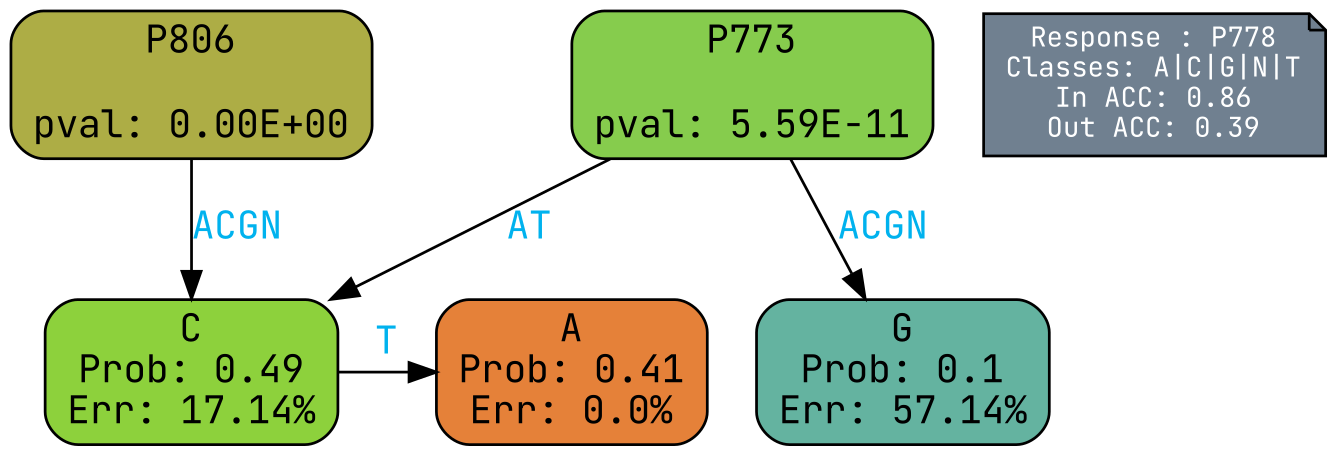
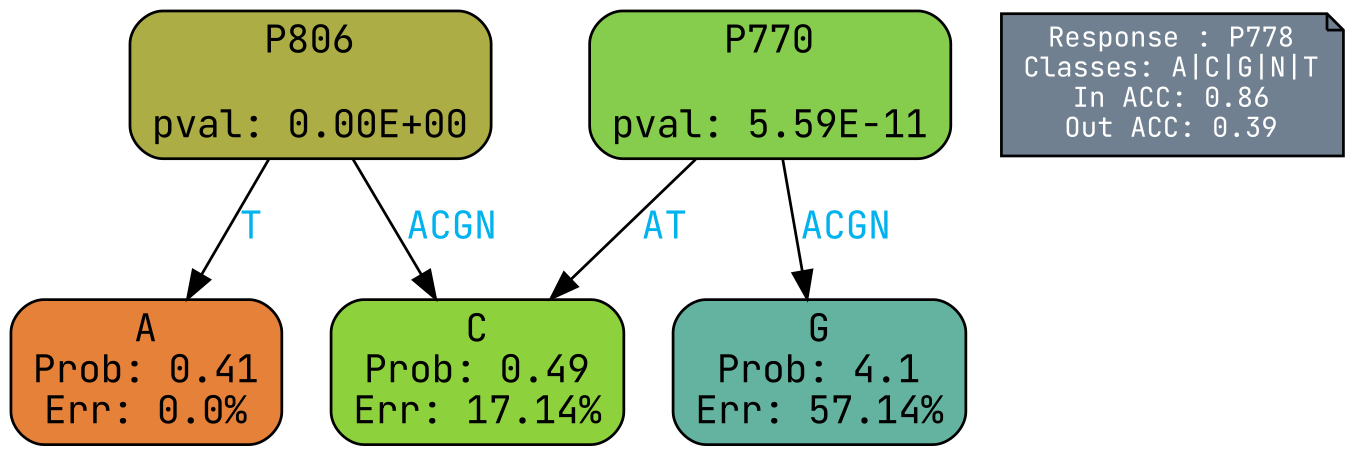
node "P773 pval: 5.59E-11": label "P773 pval: 5.59E-11" -> "P770 pval: 5.59E-11"
edge "C Prob: 0.49 Err: 17.14%" -> "A Prob: 0.41 Err: 0.0%": now "P806 pval: 0.00E+00" -> "A Prob: 0.41 Err: 0.0%"
node "G Prob: 0.1 Err: 57.14%": label "G Prob: 0.1 Err: 57.14%" -> "G Prob: 4.1 Err: 57.14%"
